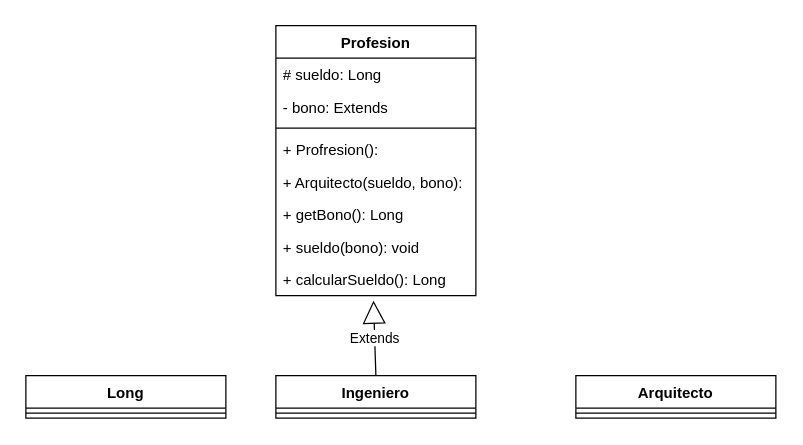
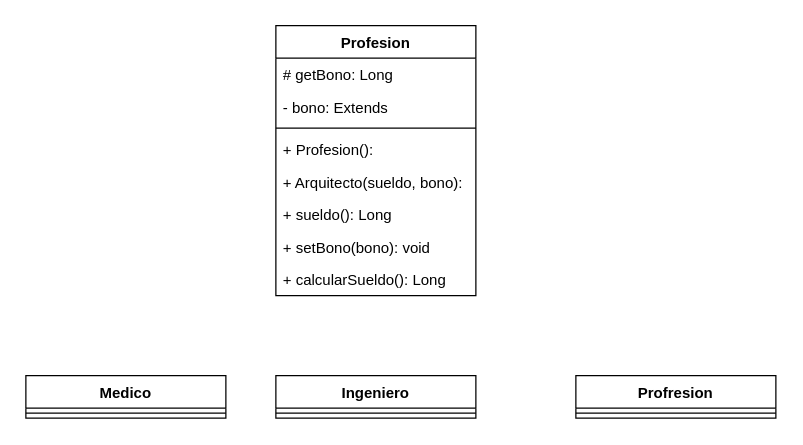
node "# sueldo: Long": label "# sueldo: Long" -> "# getBono: Long"
node "+ Profresion():": label "+ Profresion():" -> "+ Profesion():"
node "+ getBono(): Long": label "+ getBono(): Long" -> "+ sueldo(): Long"
node "+ sueldo(bono): void": label "+ sueldo(bono): void" -> "+ setBono(bono): void"
edge "Ingeniero" -> "+ calcularSueldo(): Long": removed, label "Extends"
node "Long": label "Long" -> "Medico"
node "Arquitecto": label "Arquitecto" -> "Profresion"
